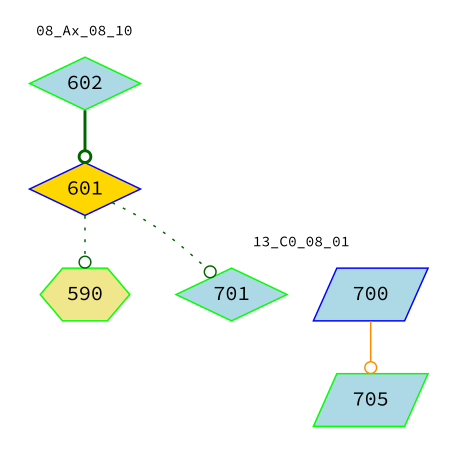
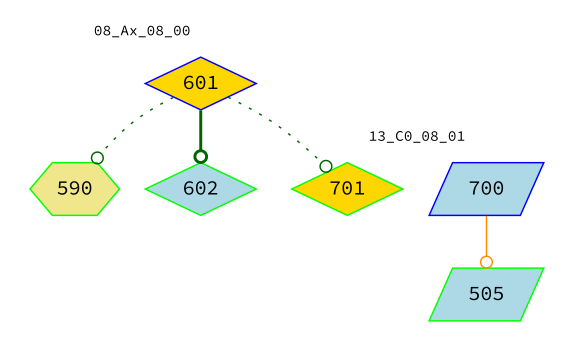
cluster "08_Ax_08_10": label "08_Ax_08_10" -> "08_Ax_08_00"
edge "602" -> "601": reversed
node "701": fillcolor lightblue -> gold
node "705": label "705" -> "505"
